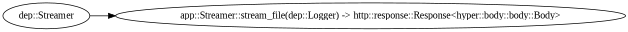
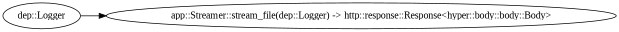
node "dep::Streamer": label "dep::Streamer" -> "dep::Logger"
